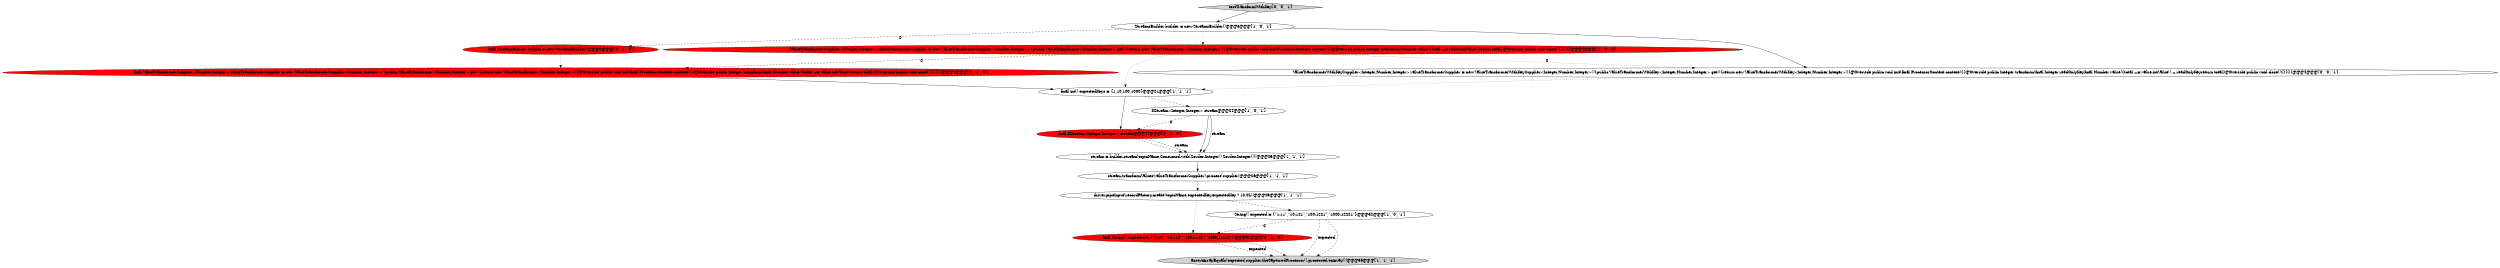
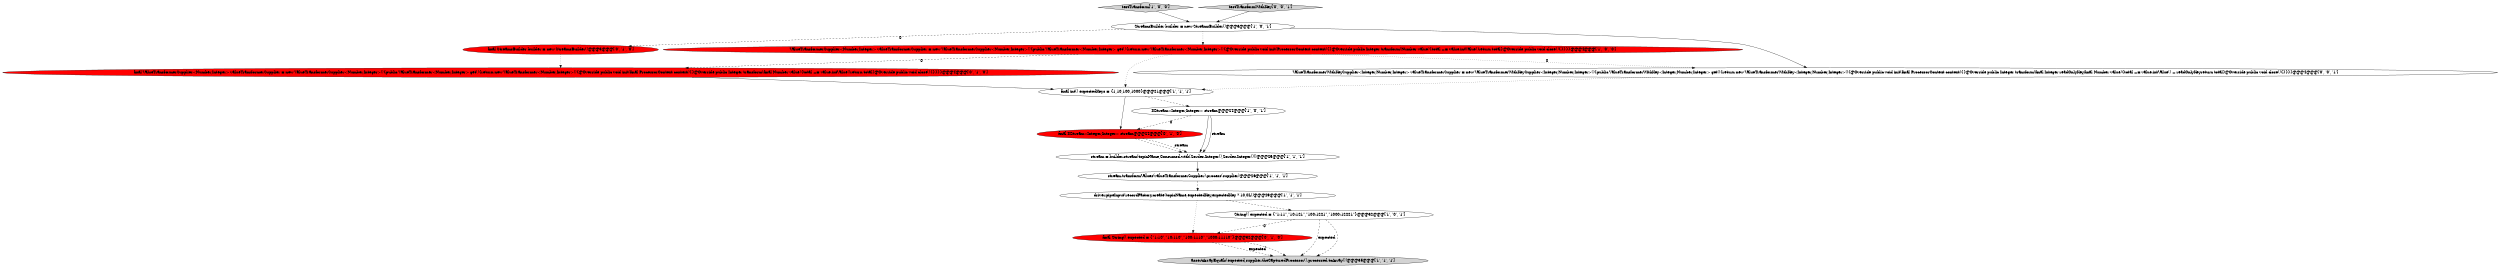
node "testTransform['1', '0', '0']": added
